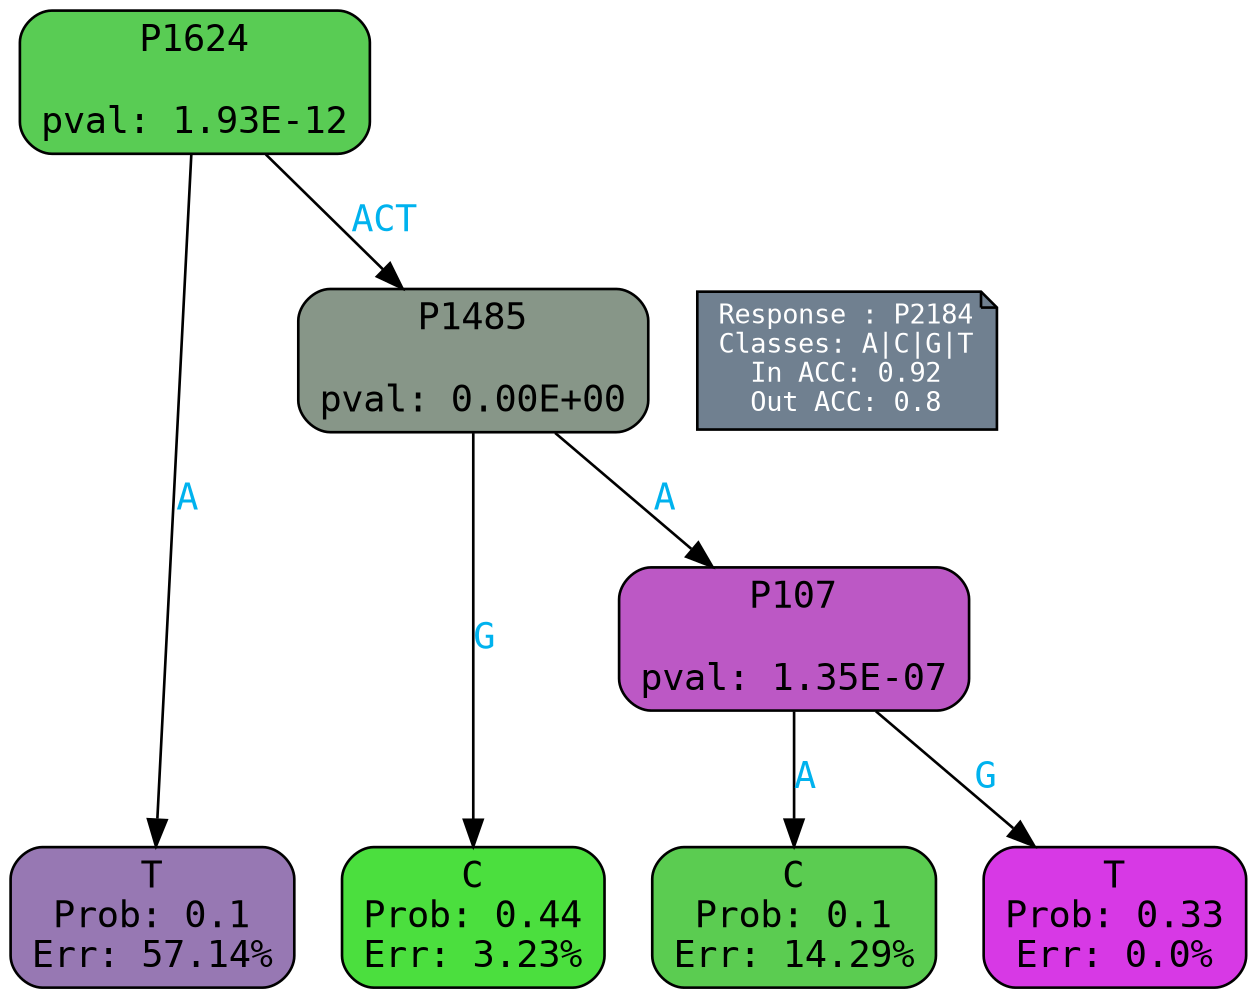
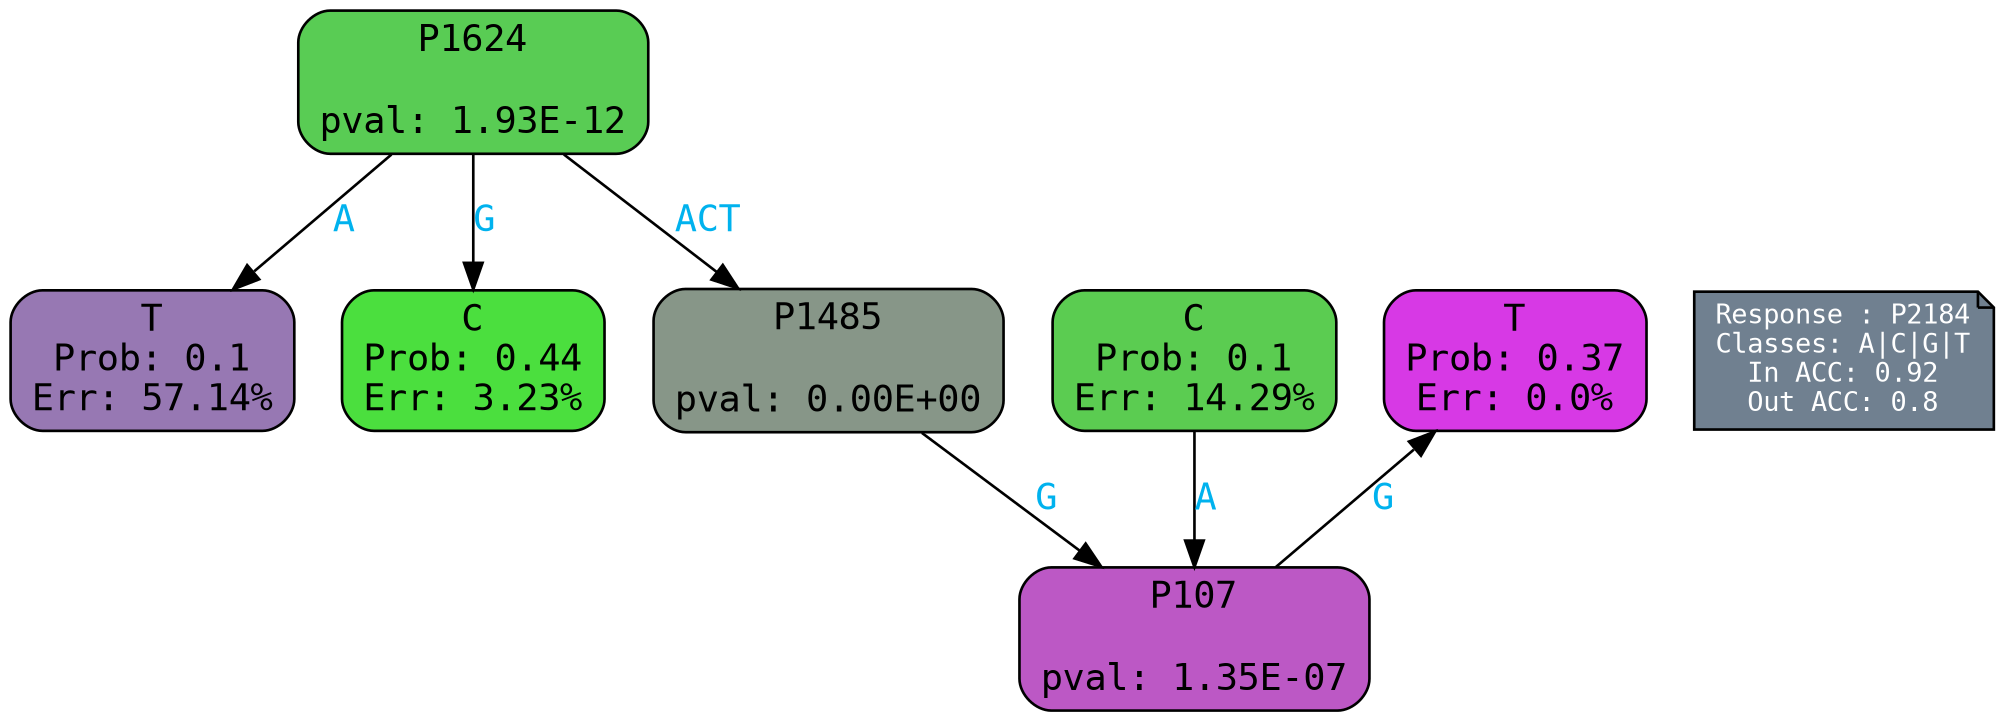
edge "P1485 pval: 0.00E+00" -> "P107 pval: 1.35E-07": label "A" -> "G"
edge "P1485 pval: 0.00E+00" -> "C Prob: 0.44 Err: 3.23%": now "P1624 pval: 1.93E-12" -> "C Prob: 0.44 Err: 3.23%"
edge "P107 pval: 1.35E-07" -> "C Prob: 0.1 Err: 14.29%": reversed
node "T Prob: 0.33 Err: 0.0%": label "T Prob: 0.33 Err: 0.0%" -> "T Prob: 0.37 Err: 0.0%"
